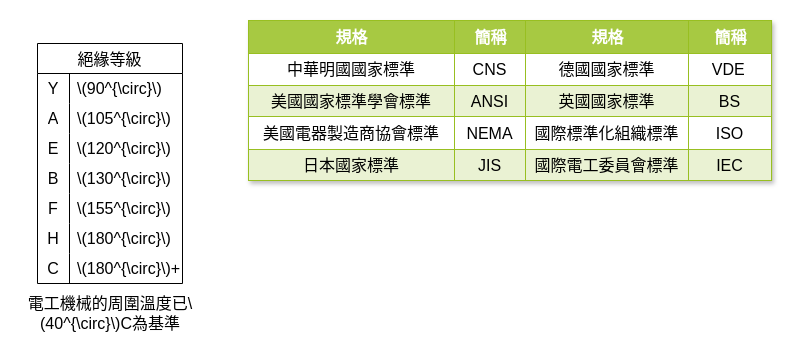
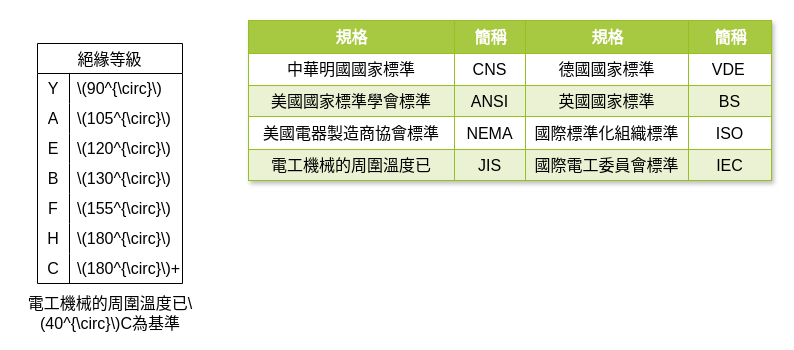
node "日本國家標準": label "日本國家標準" -> "電工機械的周圍溫度已"
